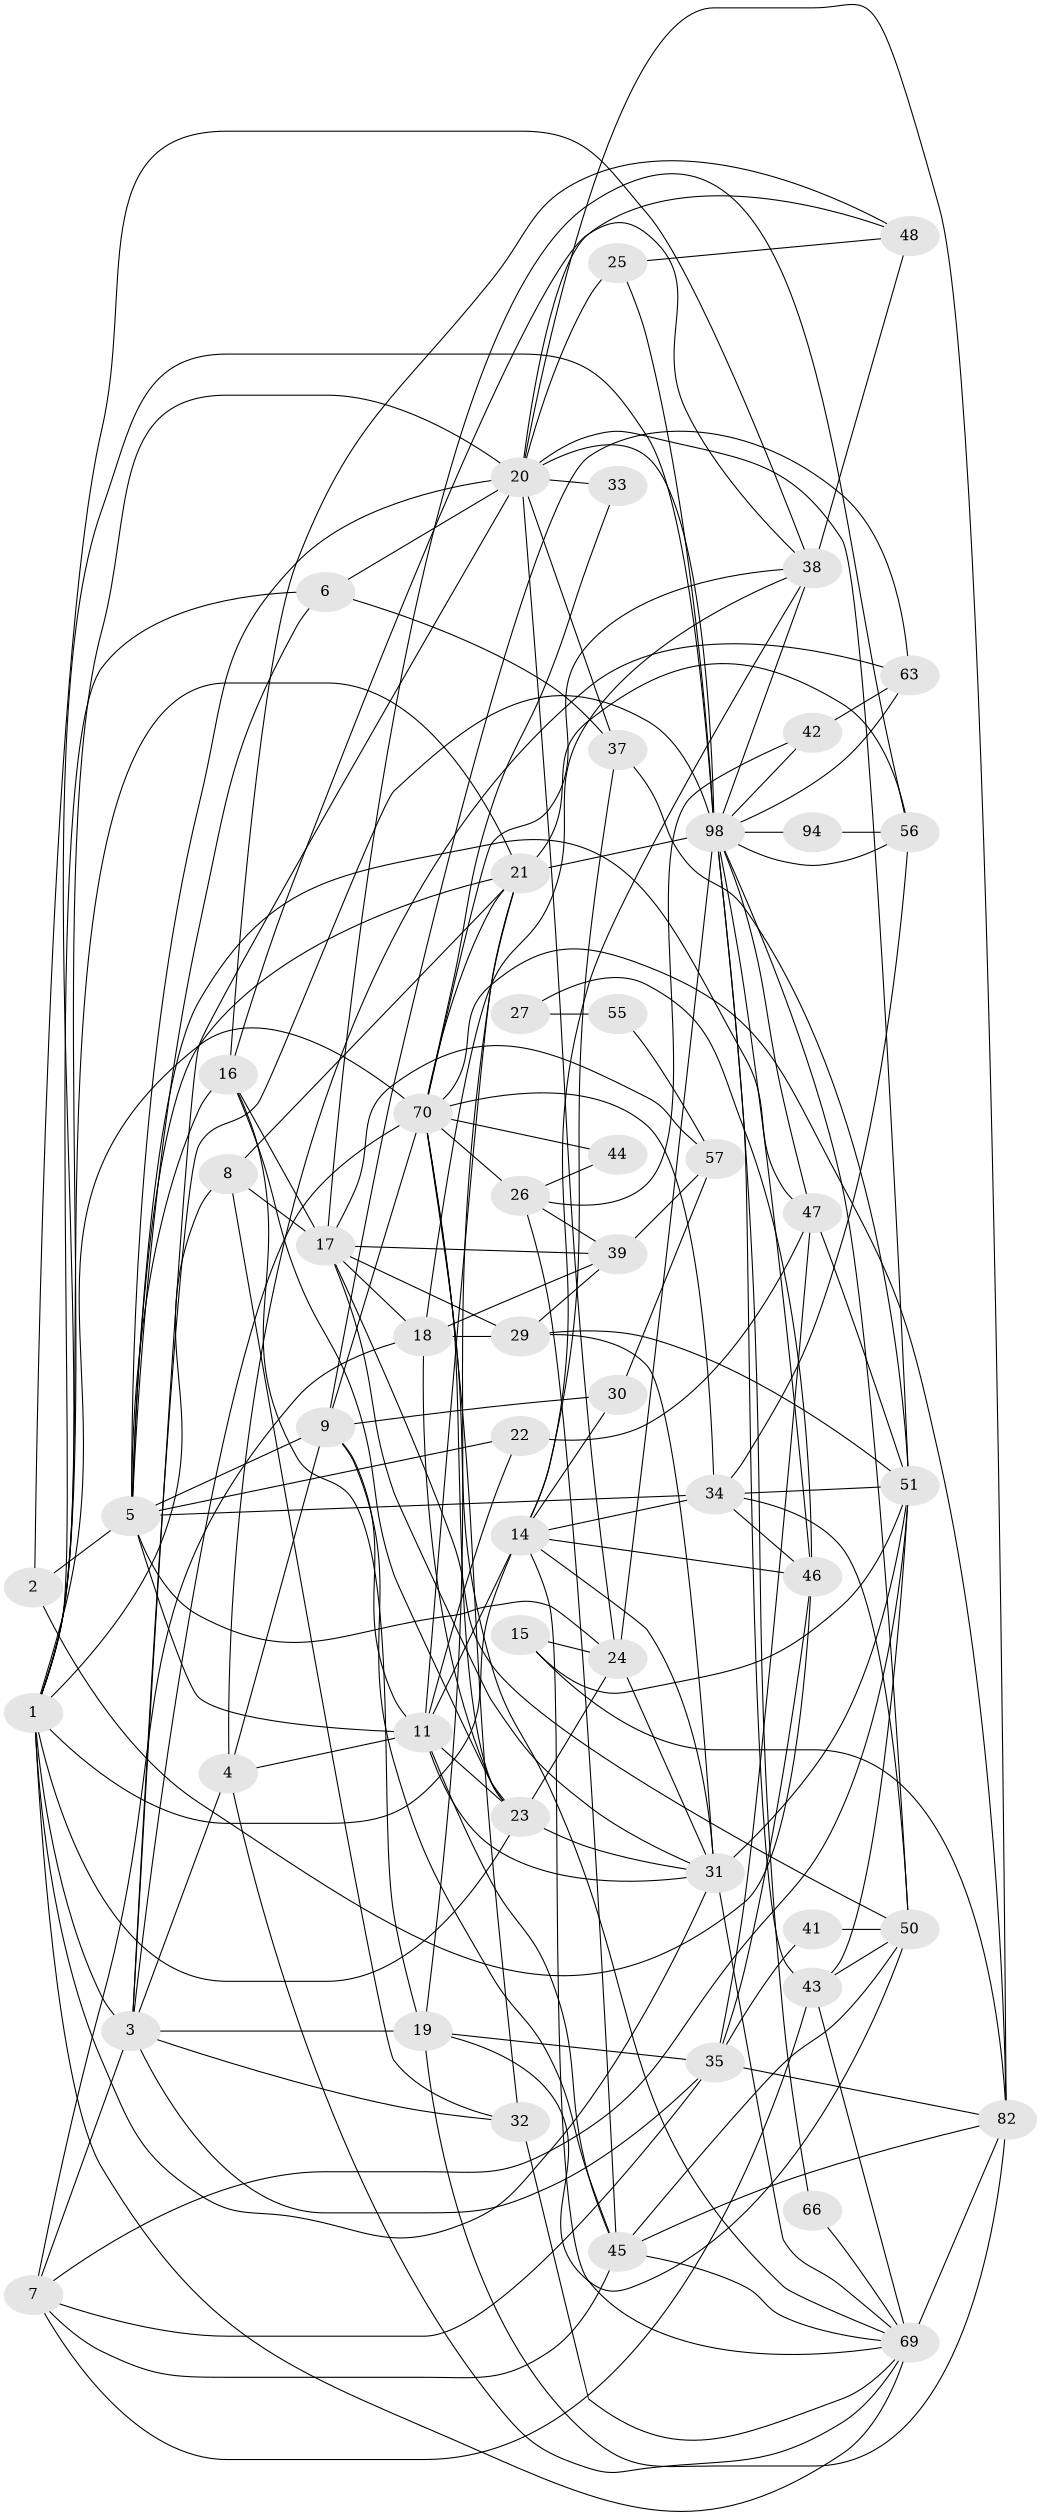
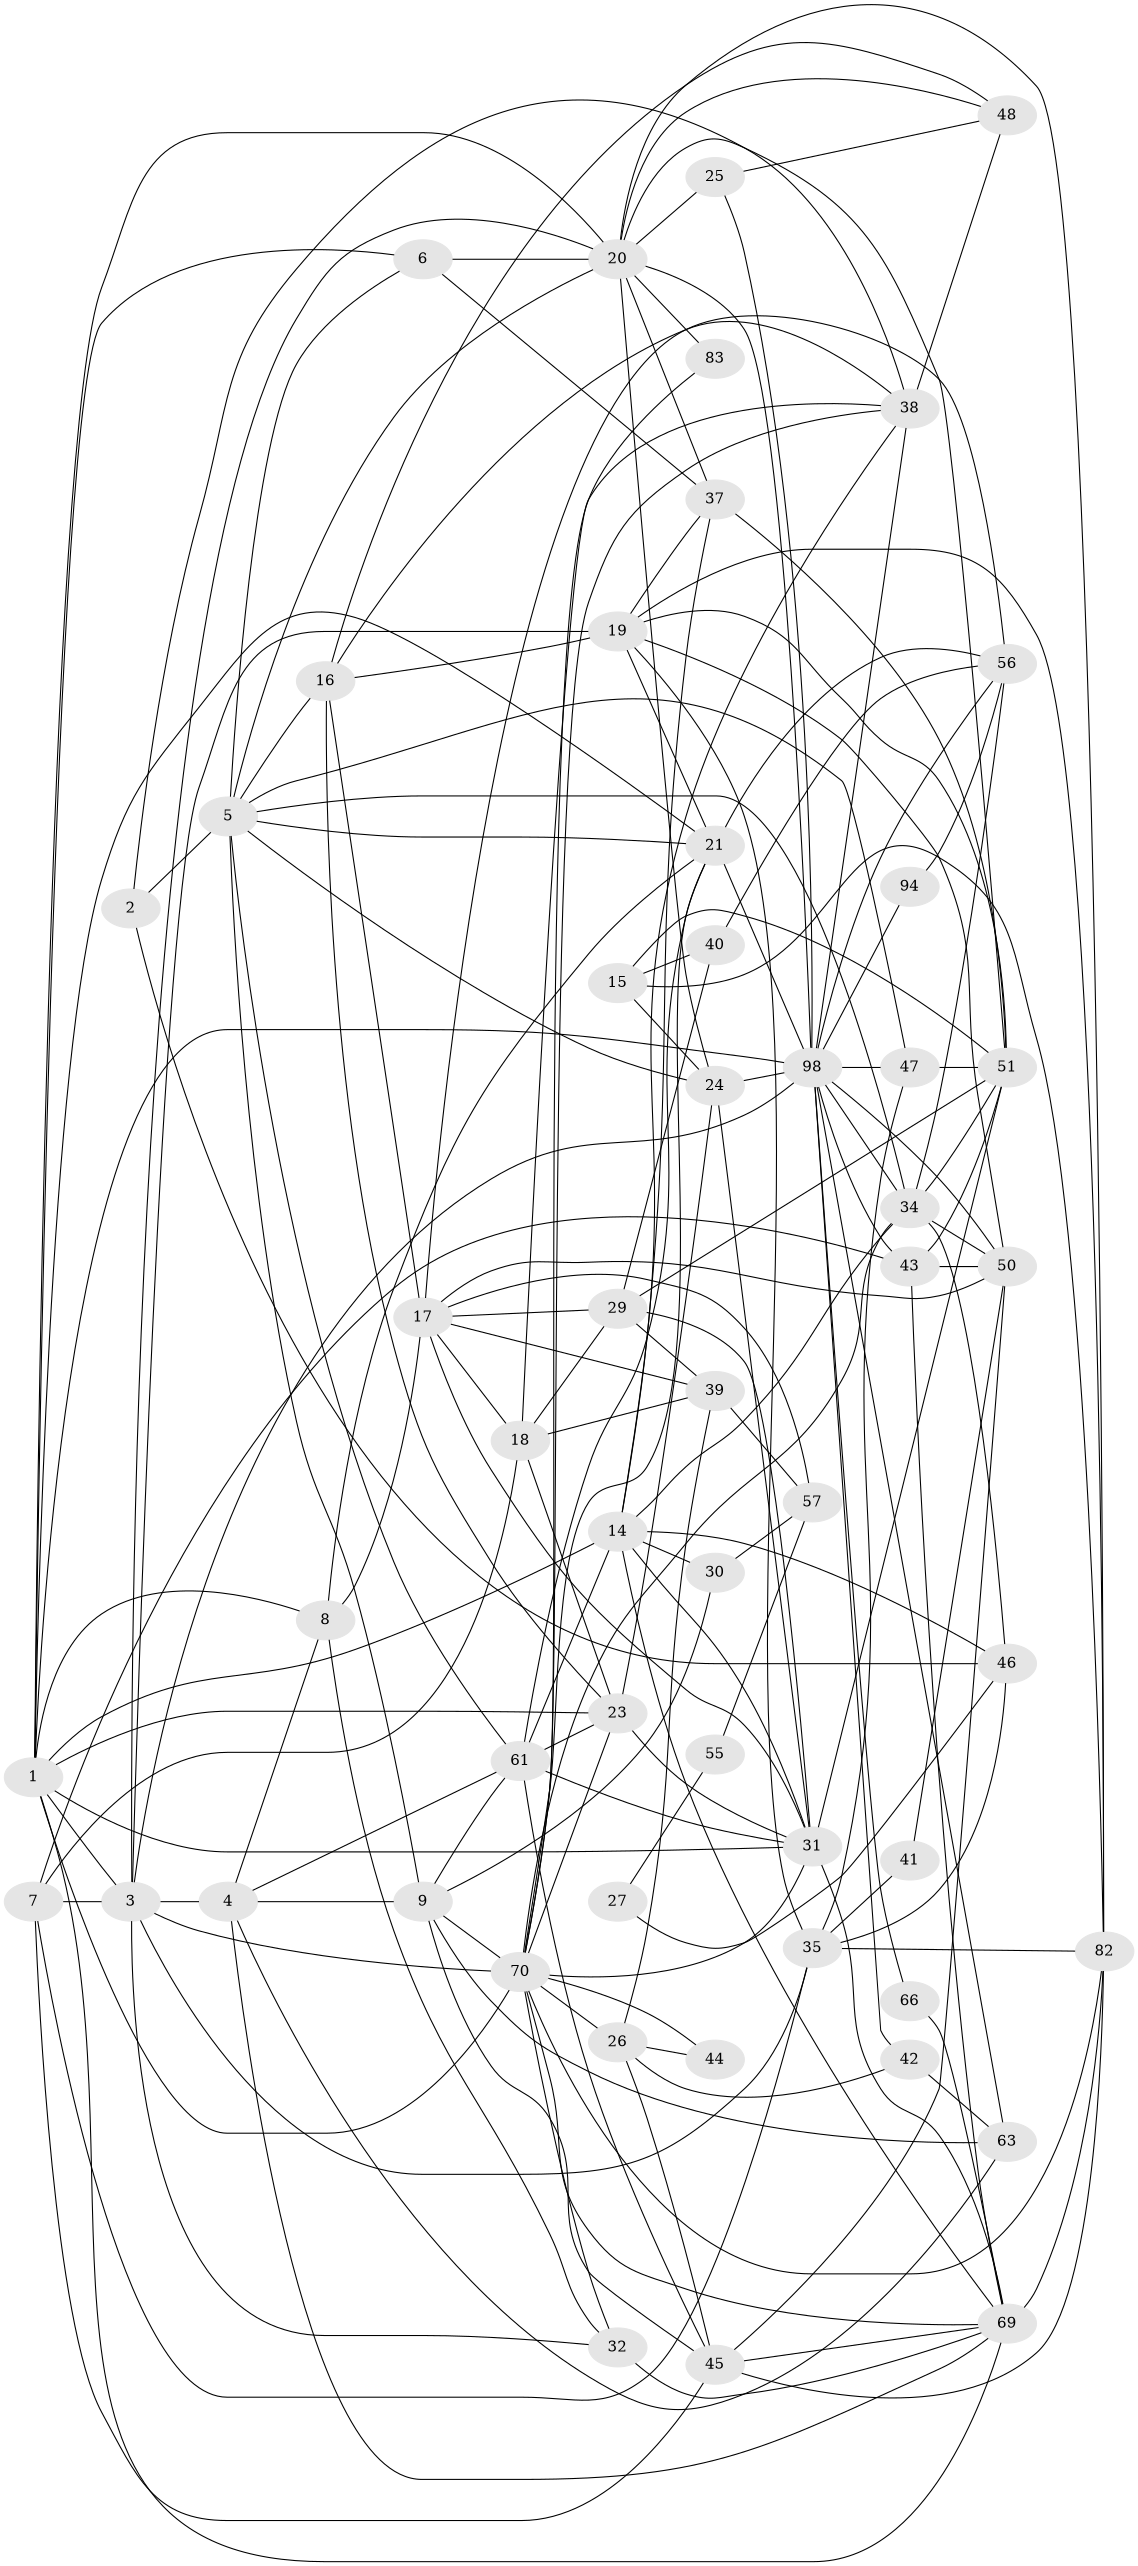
node "33": label "33" -> "83"
edge "37" -- "19": added
node "40": added
edge "98" -- "46": now "98" -- "34"
node "22": removed
node "11": label "11" -> "61"
edge "8" -- "4": added
edge "31" -- "70": added
edge "51" -- "7": now "51" -- "19"
